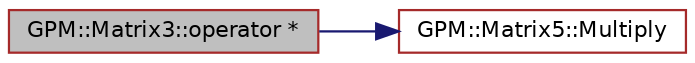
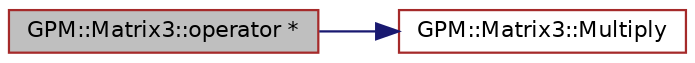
node "GPM::Matrix5::Multiply": label "GPM::Matrix5::Multiply" -> "GPM::Matrix3::Multiply"
